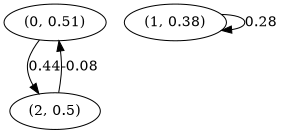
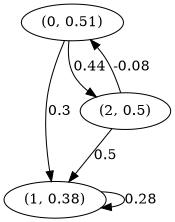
edge "(0, 0.51)" -> "(1, 0.38)": added, label "0.3"
edge "(2, 0.5)" -> "(1, 0.38)": added, label "0.5"
